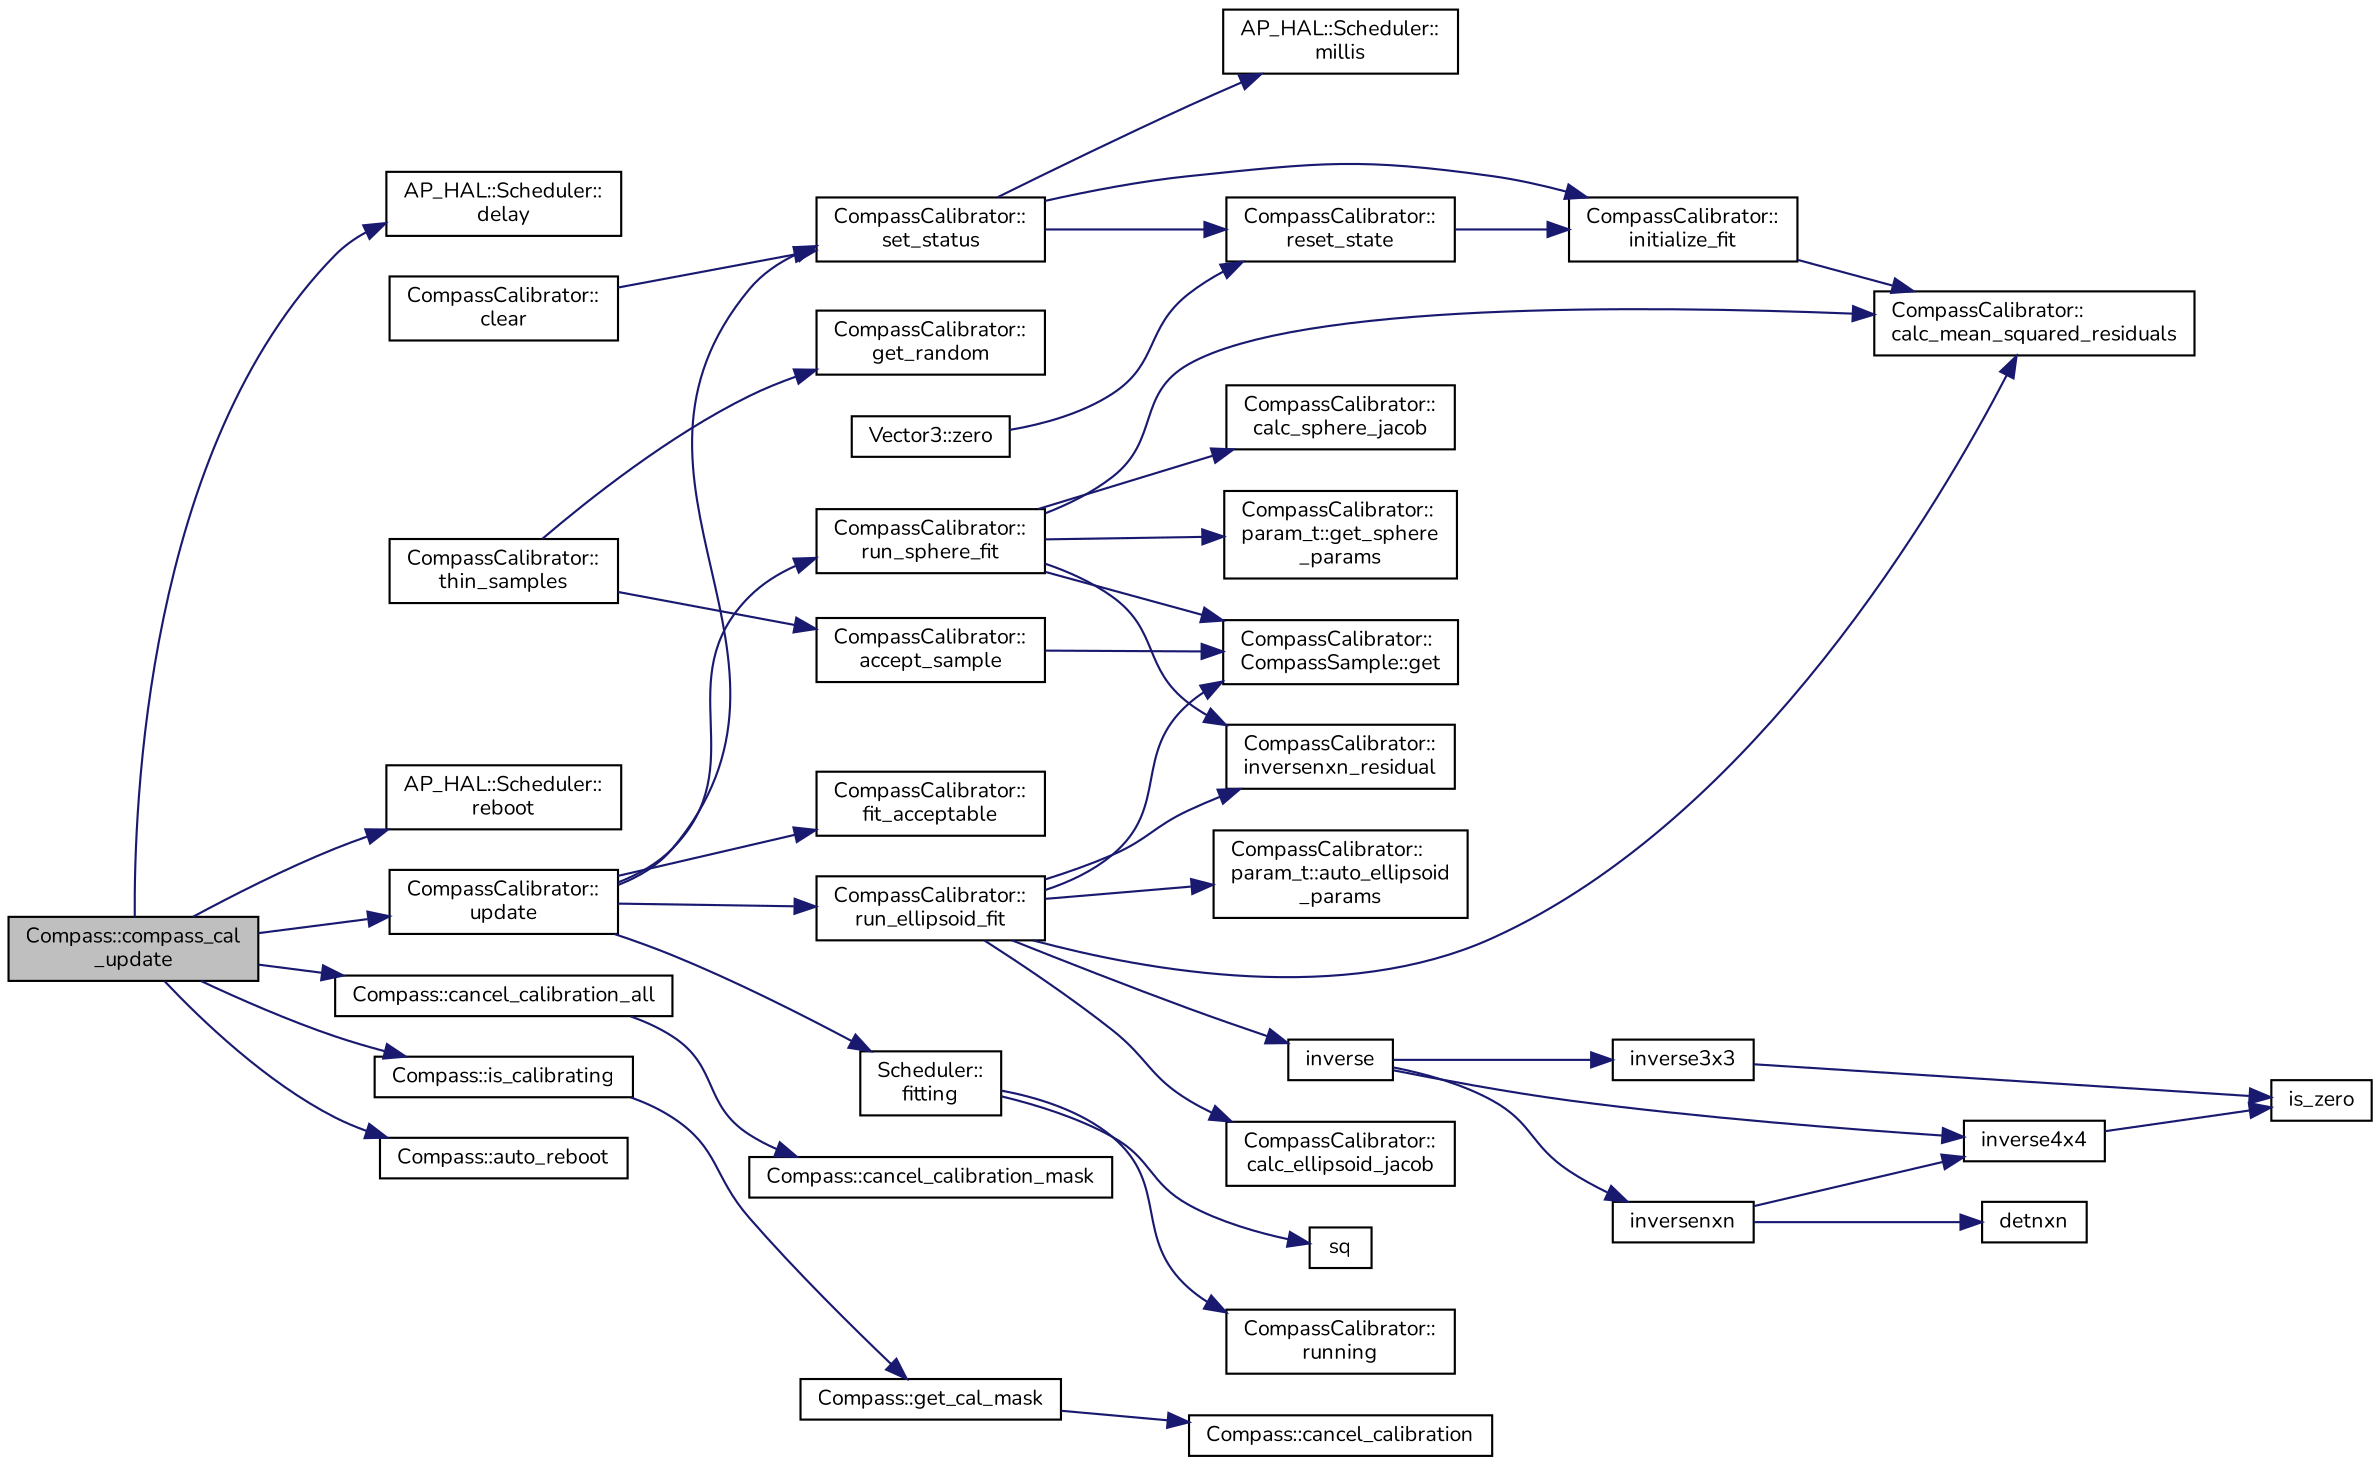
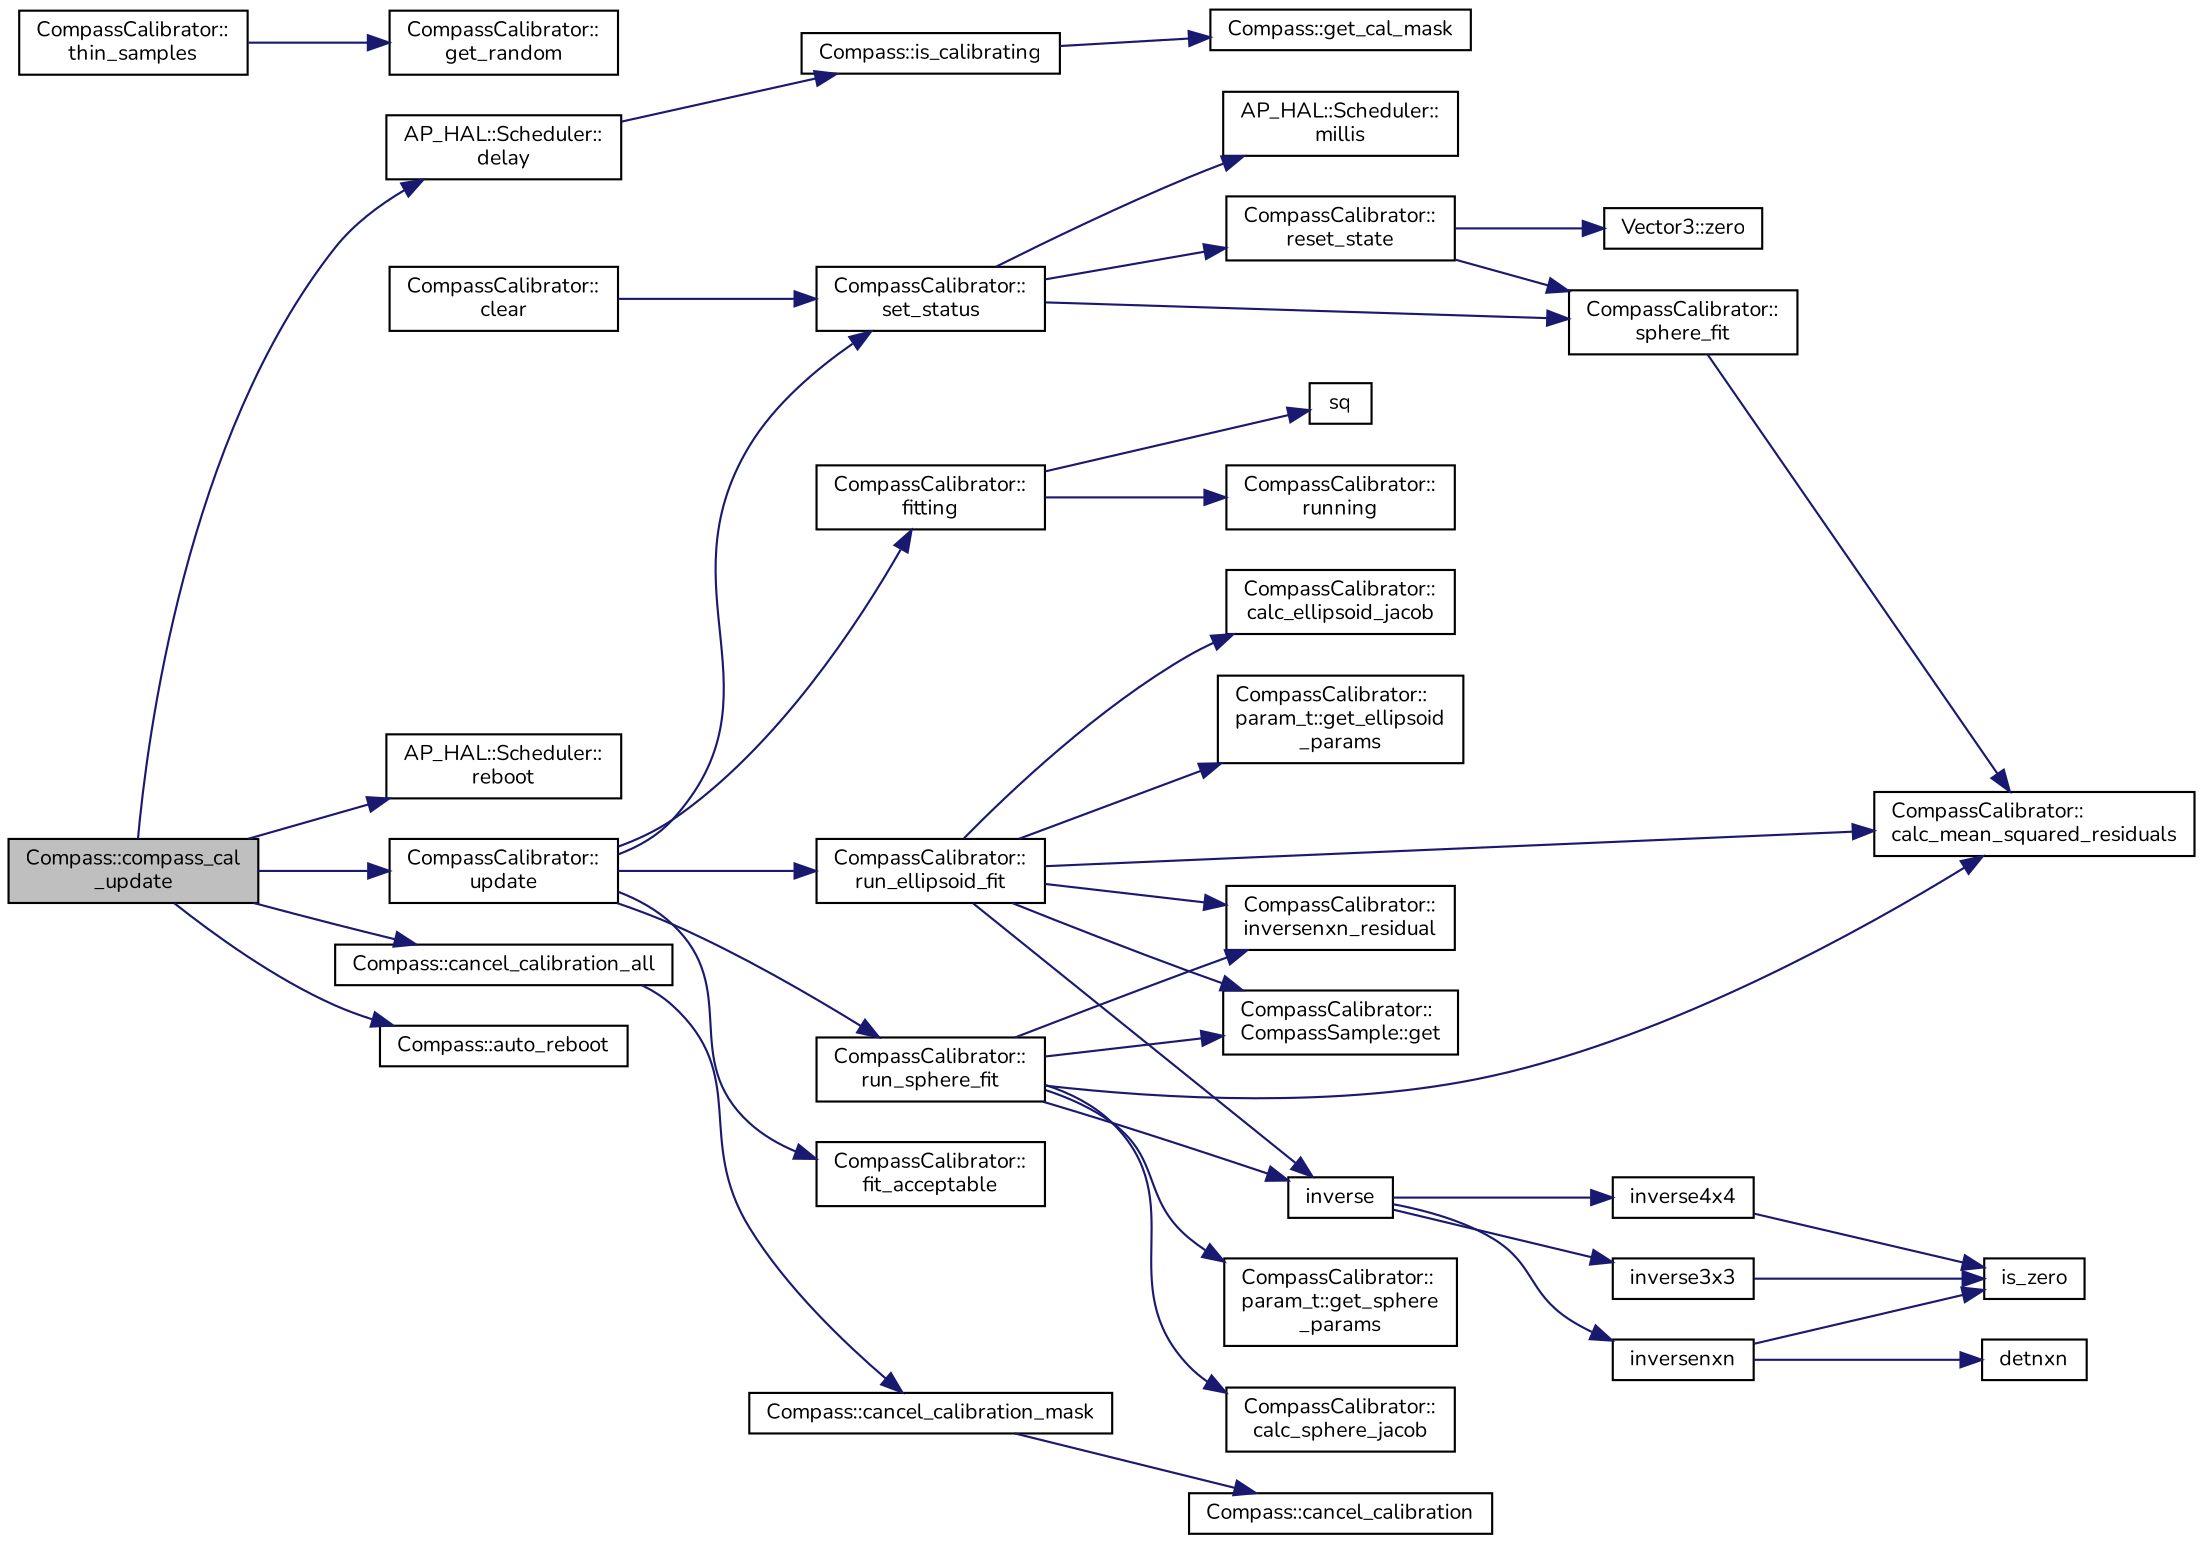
node "CompassCalibrator:: initialize_fit": label "CompassCalibrator:: initialize_fit" -> "CompassCalibrator:: sphere_fit"
edge "Vector3::zero" -> "CompassCalibrator:: reset_state": reversed
node "CompassCalibrator:: accept_sample": removed
node "CompassCalibrator:: param_t::auto_ellipsoid _params": label "CompassCalibrator:: param_t::auto_ellipsoid _params" -> "CompassCalibrator:: param_t::get_ellipsoid _params"
edge "Compass::compass_cal _update" -> "Compass::is_calibrating": now "AP_HAL::Scheduler:: delay" -> "Compass::is_calibrating"
node "Scheduler:: fitting": label "Scheduler:: fitting" -> "CompassCalibrator:: fitting"
edge "CompassCalibrator:: run_sphere_fit" -> "inverse": added
edge "inversenxn" -> "inverse4x4": now "inversenxn" -> "is_zero"
edge "Compass::get_cal_mask" -> "Compass::cancel_calibration": now "Compass::cancel_calibration_mask" -> "Compass::cancel_calibration"
